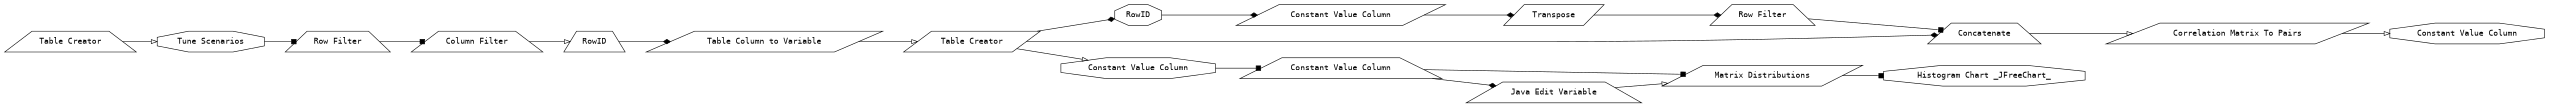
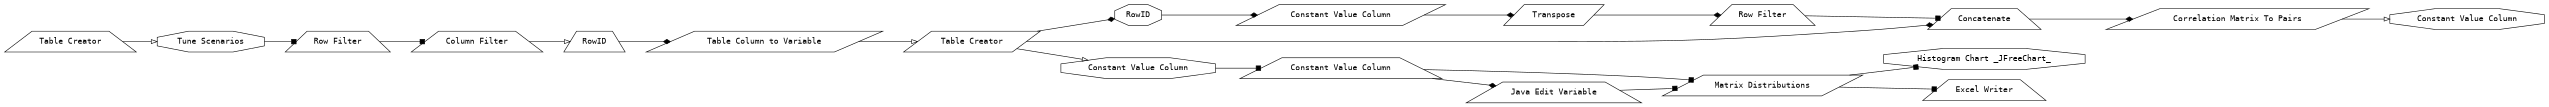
edge "Concatenate" -> "Correlation Matrix To Pairs": arrowhead onormal -> diamond
edge "Java Edit Variable" -> "Matrix Distributions": arrowhead onormal -> box
node "Excel Writer": added
